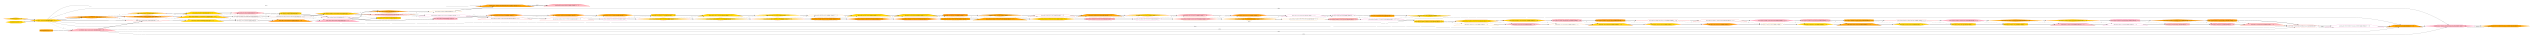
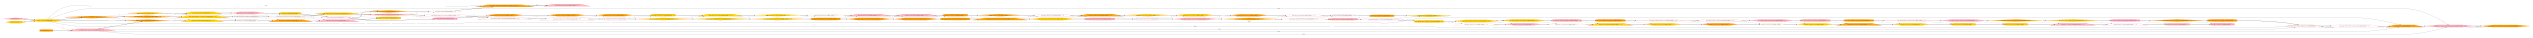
node "values.add(11.06528277406718)@@@18@@@['0', '1', '0']": fillcolor gold -> lightpink
node "values.add(11.36876492904596)@@@19@@@['0', '1', '0']": fillcolor gold -> lightpink
node "values.add(11.851776254376754)@@@25@@@['0', '1', '0']": fillcolor lightpink -> gold
node "testCalculateMedian5['1', '0', '0']": fillcolor gold -> lightpink
node "values.add(11.228692993861783)@@@4@@@['0', '1', '0']": fillcolor white -> orange
node "values.add(11.326344465881341)@@@47@@@['0', '1', '0']": removed
